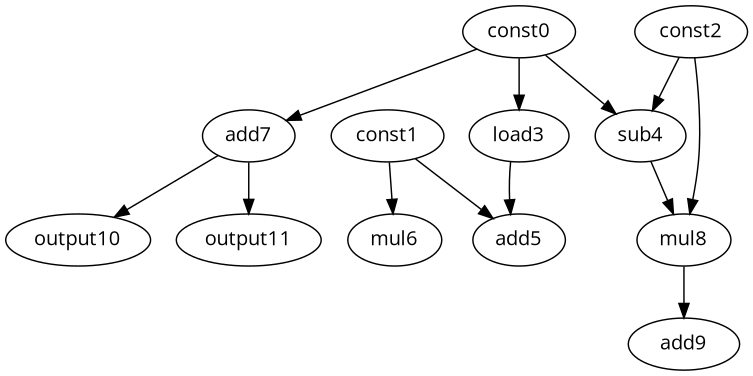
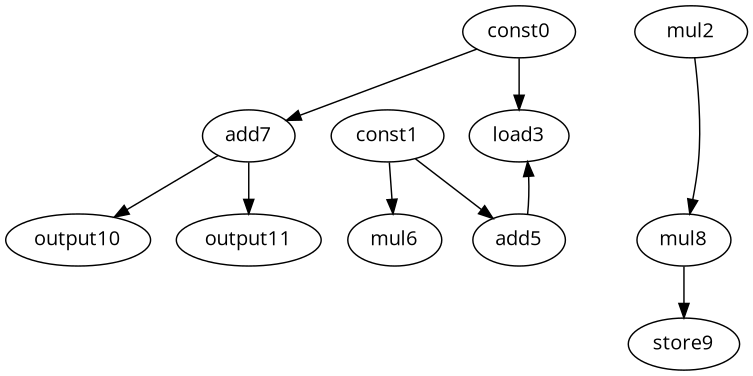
node "const2": label "const2" -> "mul2"
node "sub4": removed
edge "load3" -> "add5": reversed
node "add9": label "add9" -> "store9"
